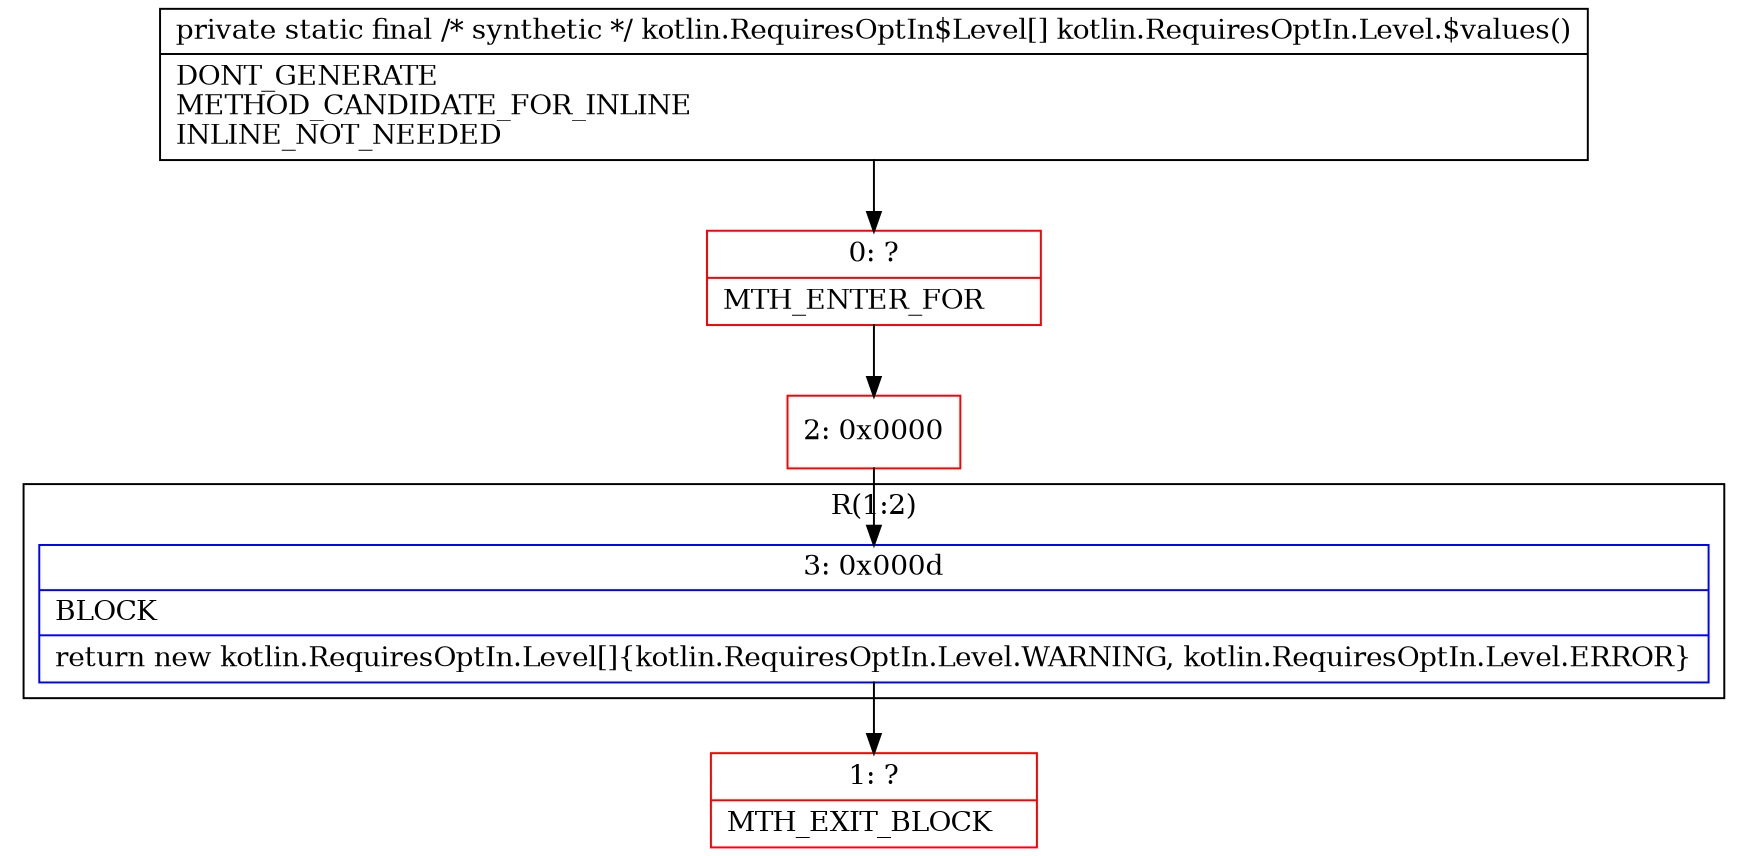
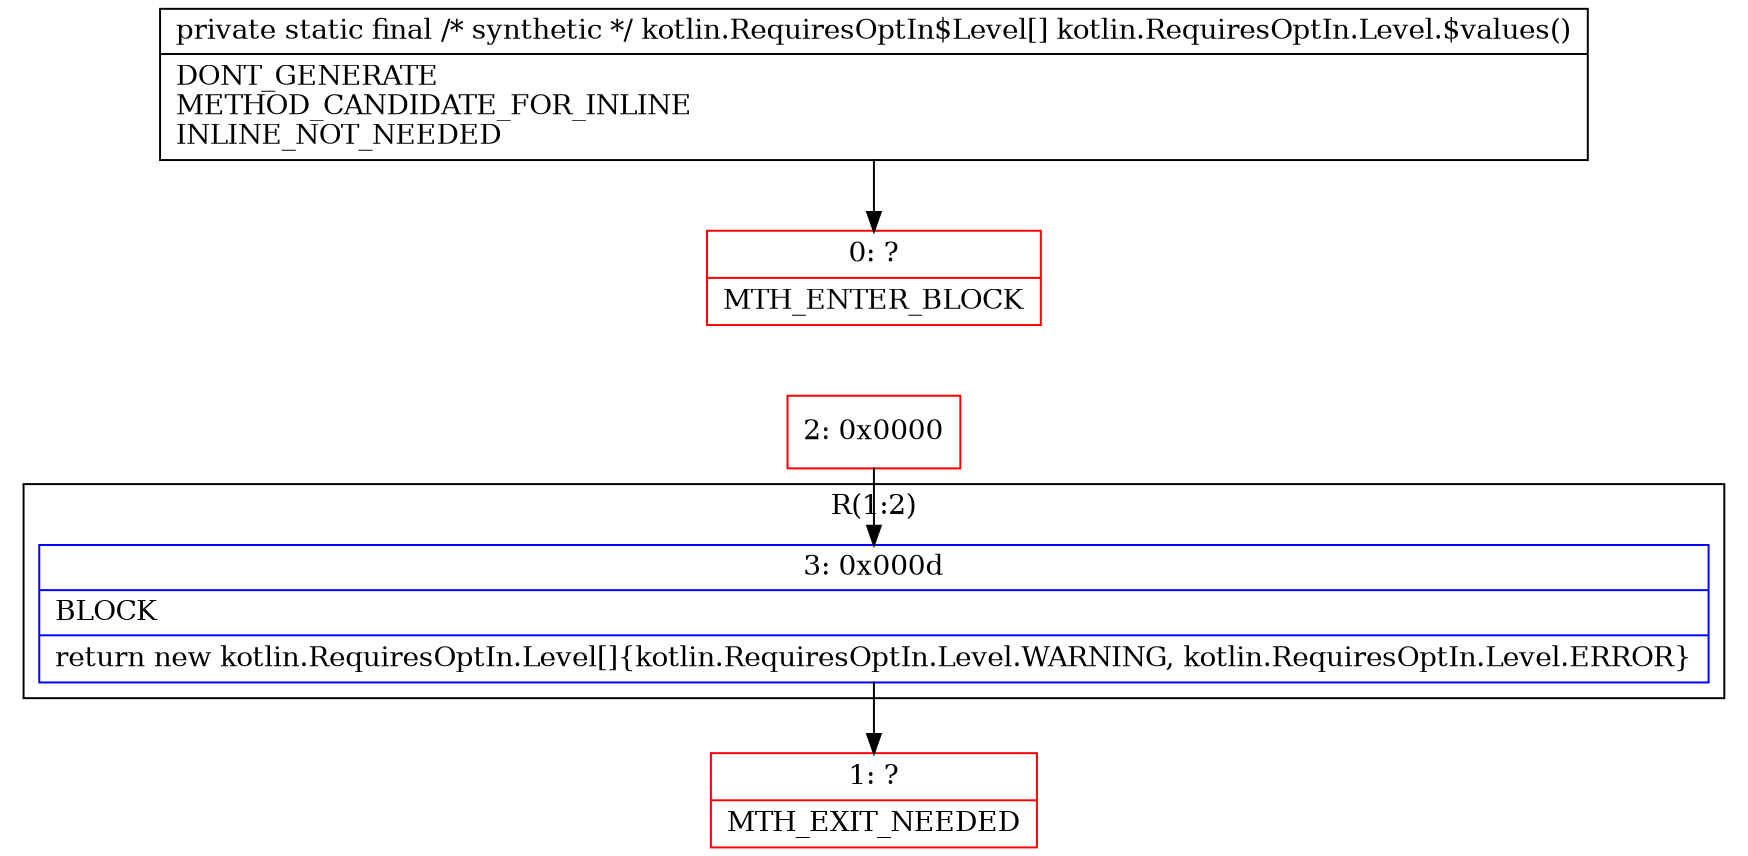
node "0: ?": text "MTH_ENTER_FOR" -> "MTH_ENTER_BLOCK"
edge "0: ?" -> "2: 0x0000": removed
node "1: ?": text "MTH_EXIT_BLOCK" -> "MTH_EXIT_NEEDED"
